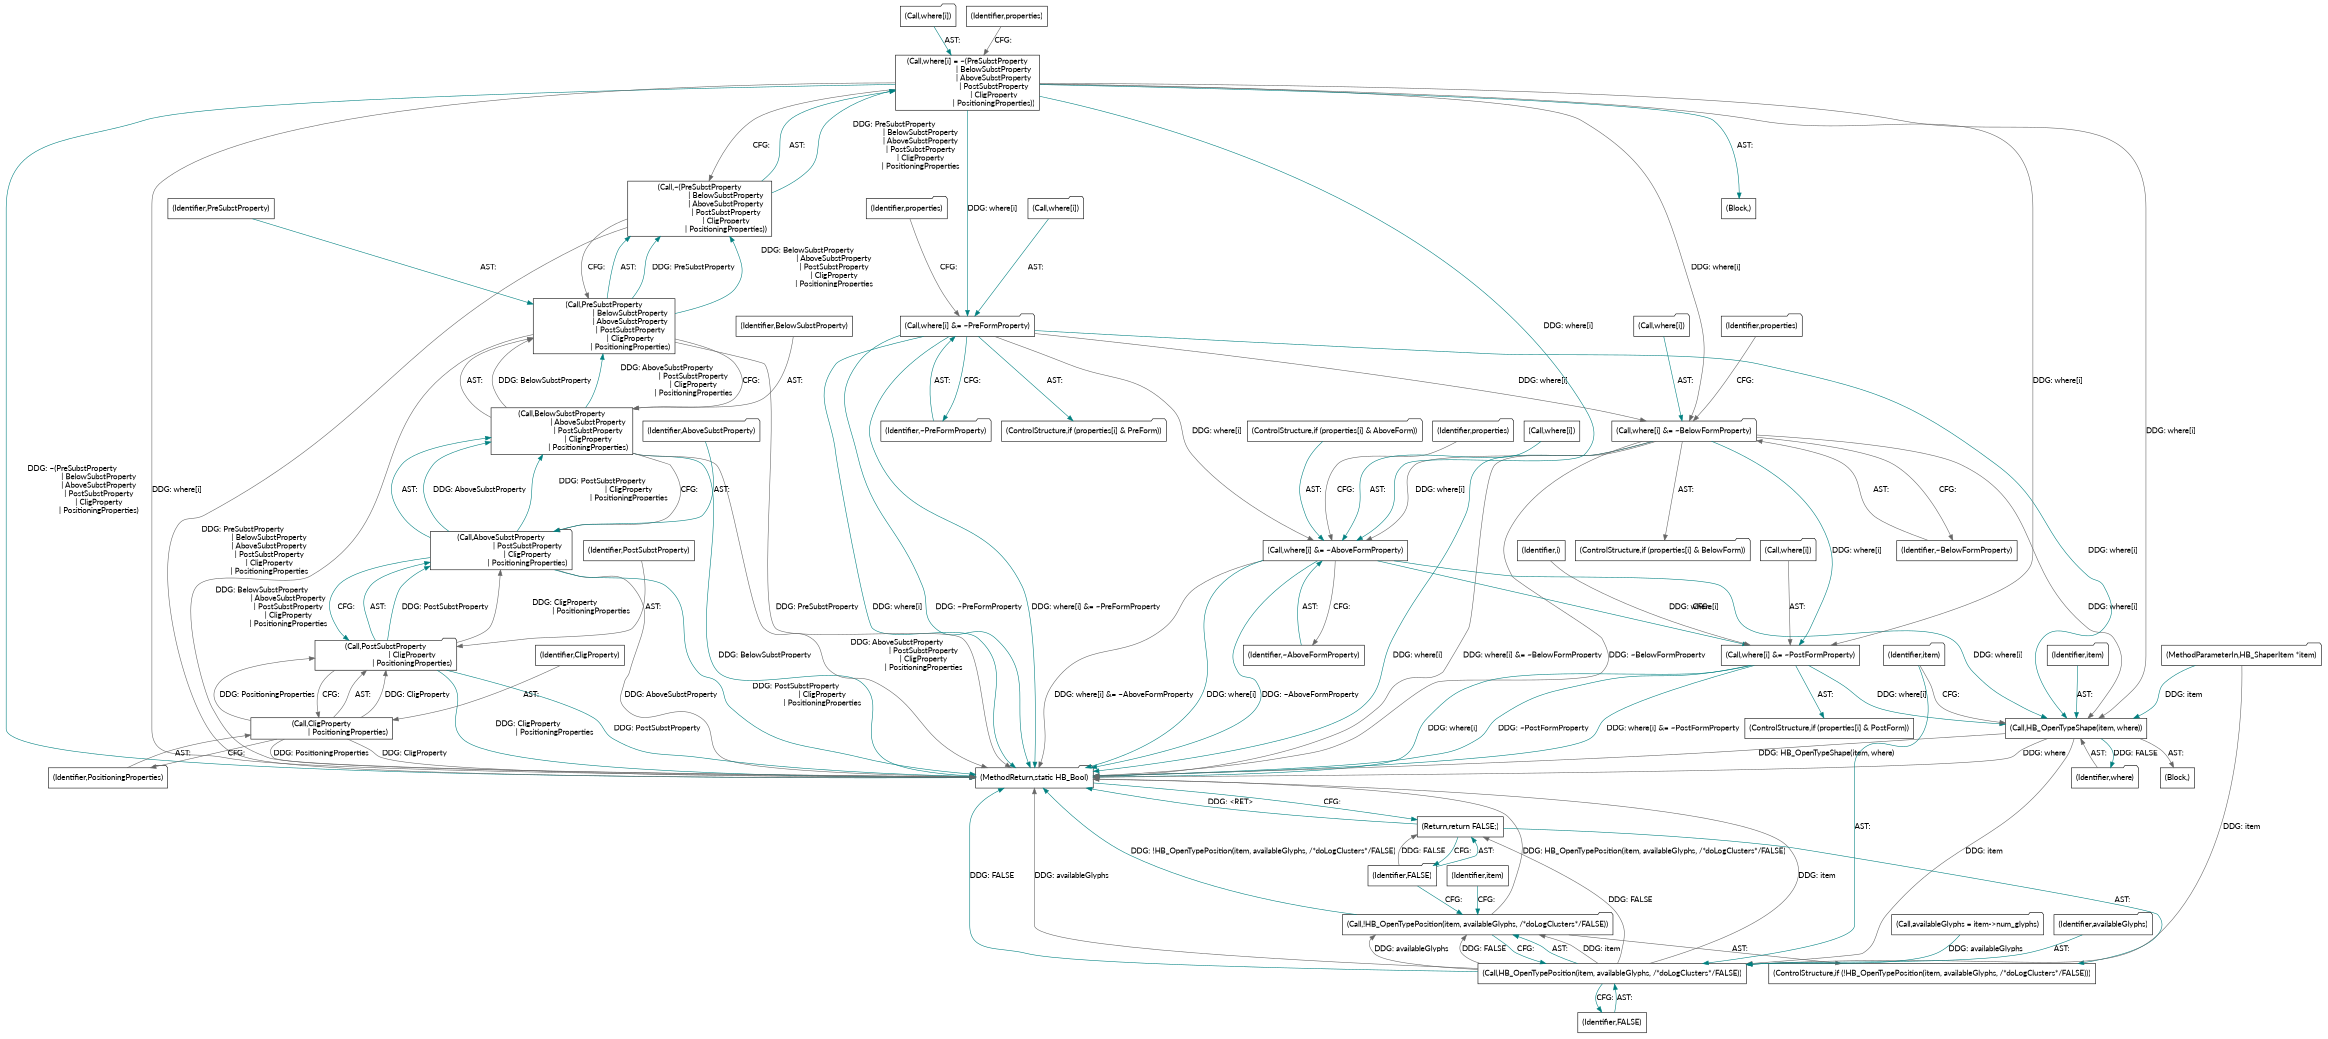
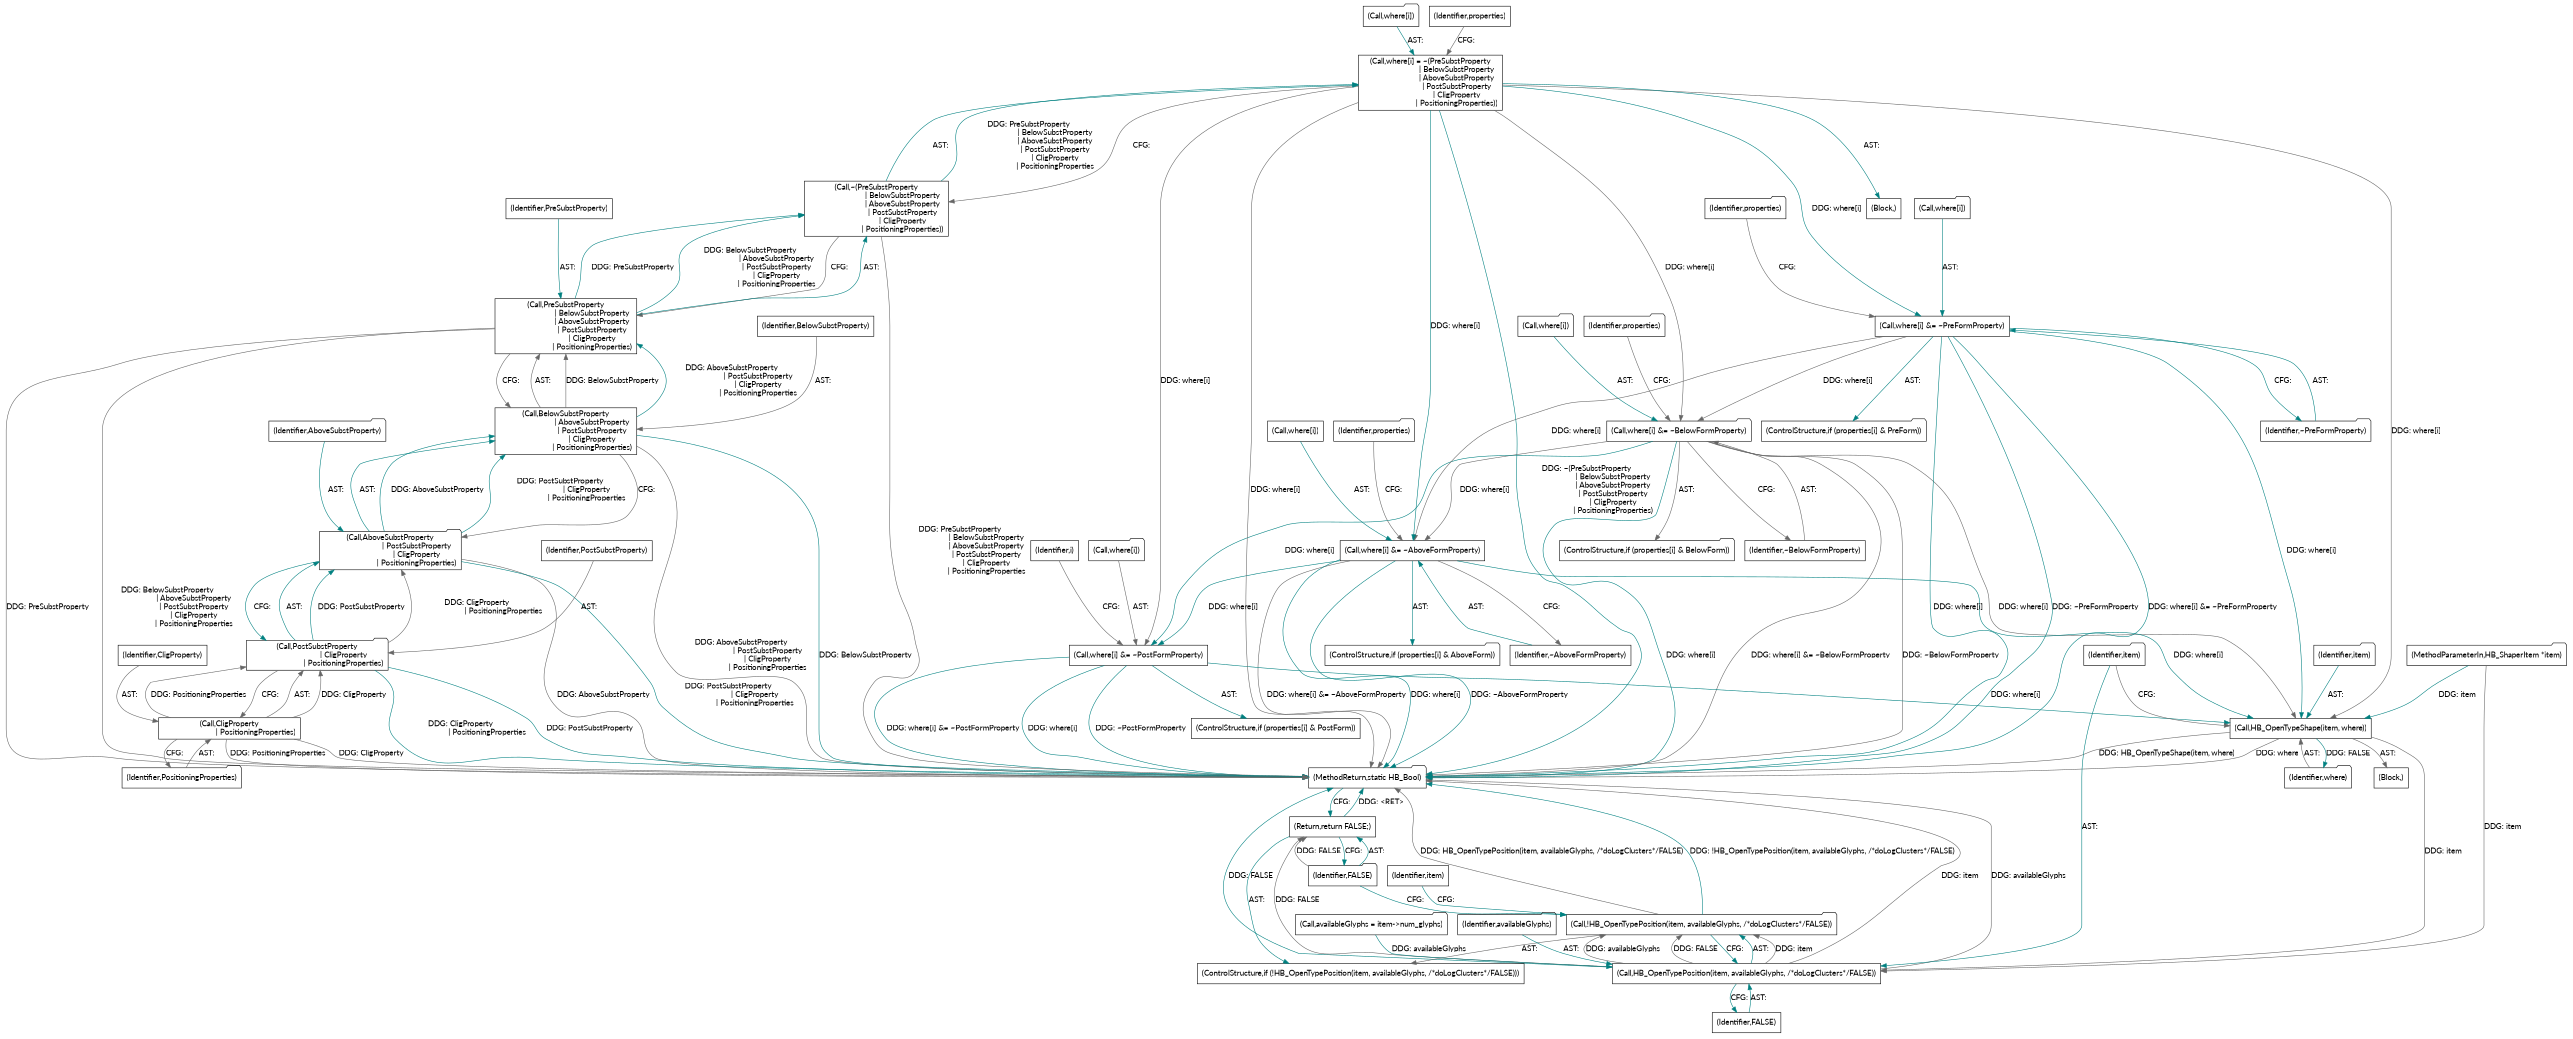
node "(Call,where[i] &= ~PreFormProperty)": shape folder -> box
edge "(ControlStructure,if (properties[i] & AboveForm))" -> "(Call,where[i] &= ~AboveFormProperty)": reversed
